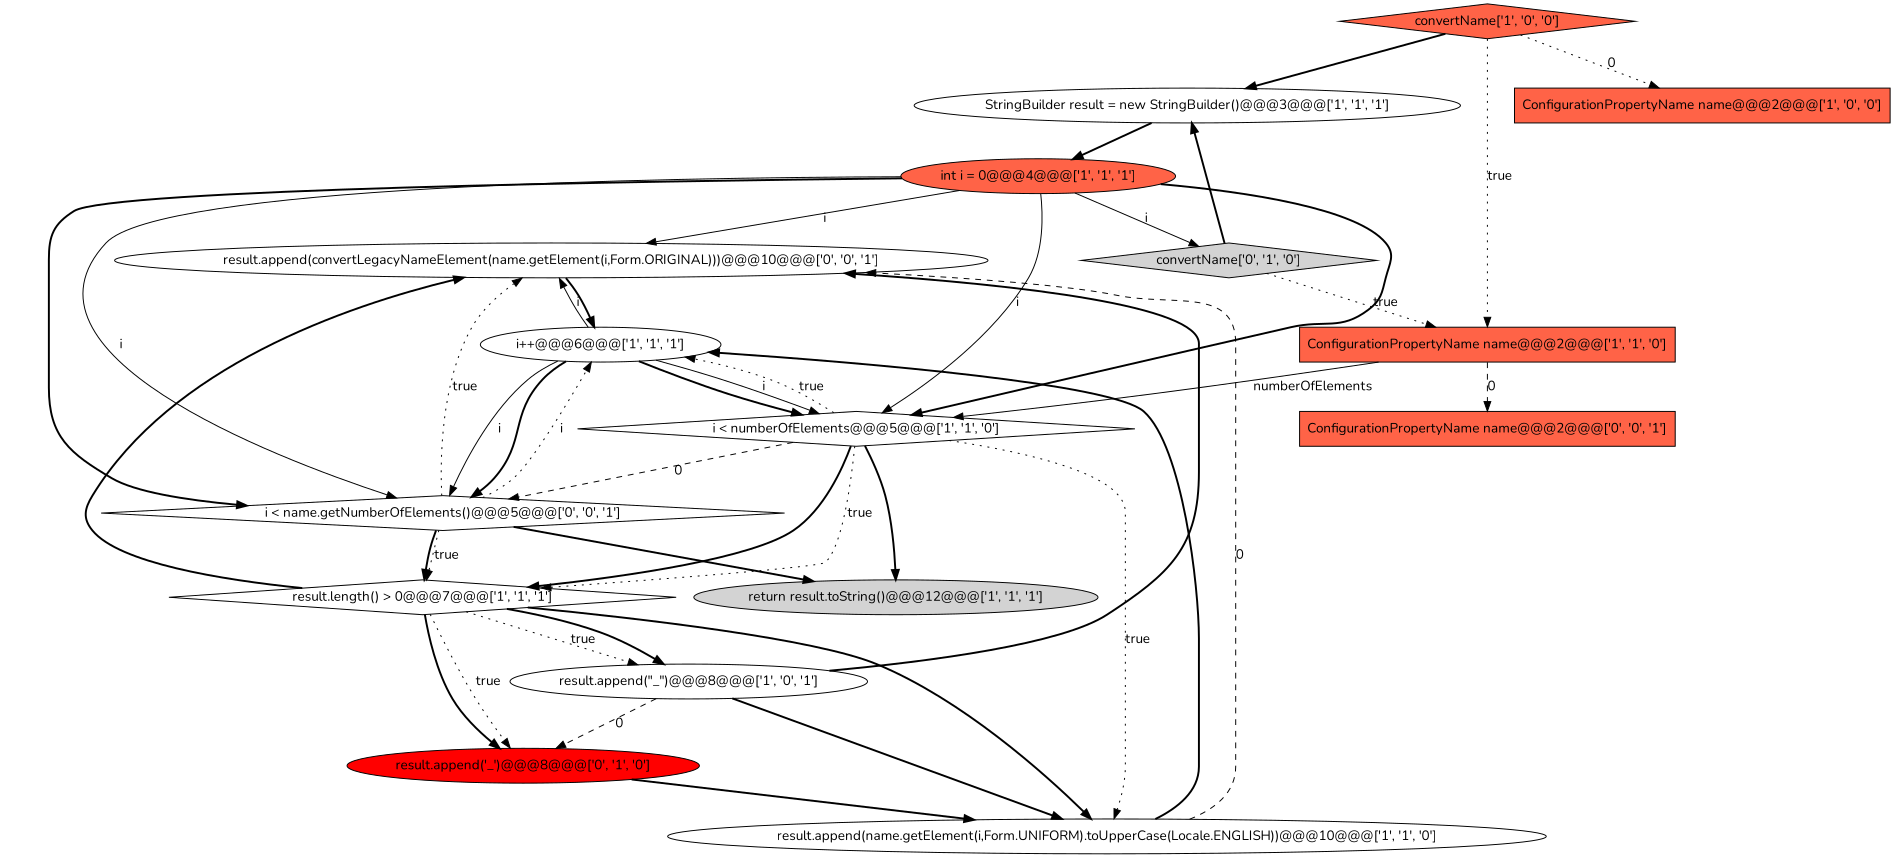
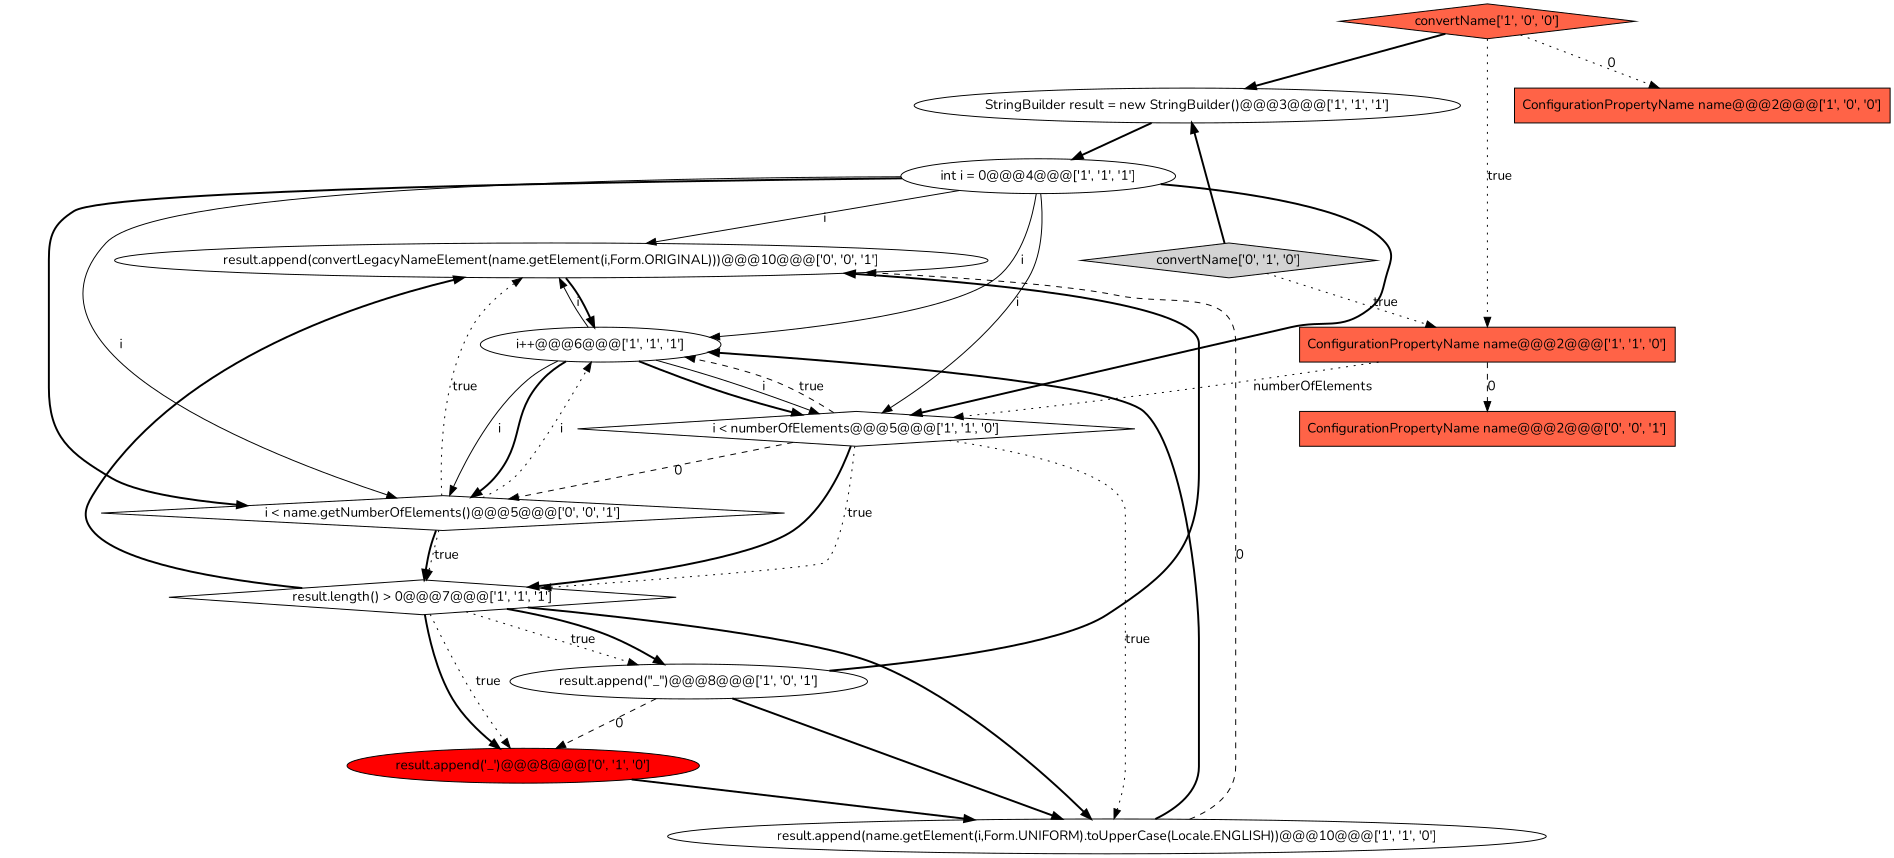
node "int i = 0@@@4@@@['1', '1', '1']": fillcolor tomato -> white
edge "int i = 0@@@4@@@['1', '1', '1']" -> "convertName['0', '1', '0']": now "int i = 0@@@4@@@['1', '1', '1']" -> "i++@@@6@@@['1', '1', '1']"
edge "i < numberOfElements@@@5@@@['1', '1', '0']" -> "i++@@@6@@@['1', '1', '1']": style dotted -> dashed
edge "ConfigurationPropertyName name@@@2@@@['1', '1', '0']" -> "i < numberOfElements@@@5@@@['1', '1', '0']": style solid -> dotted
node "return result.toString()@@@12@@@['1', '1', '1']": removed
